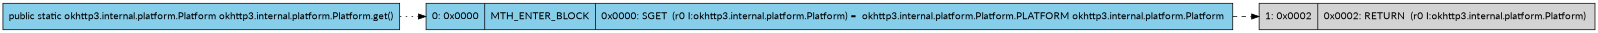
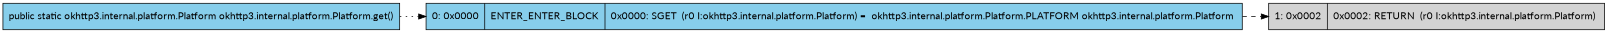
node "0: 0x0000": text "MTH_ENTER_BLOCK" -> "ENTER_ENTER_BLOCK"
